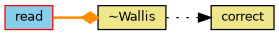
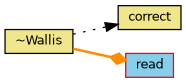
edge "read" -> "~Wallis": reversed
